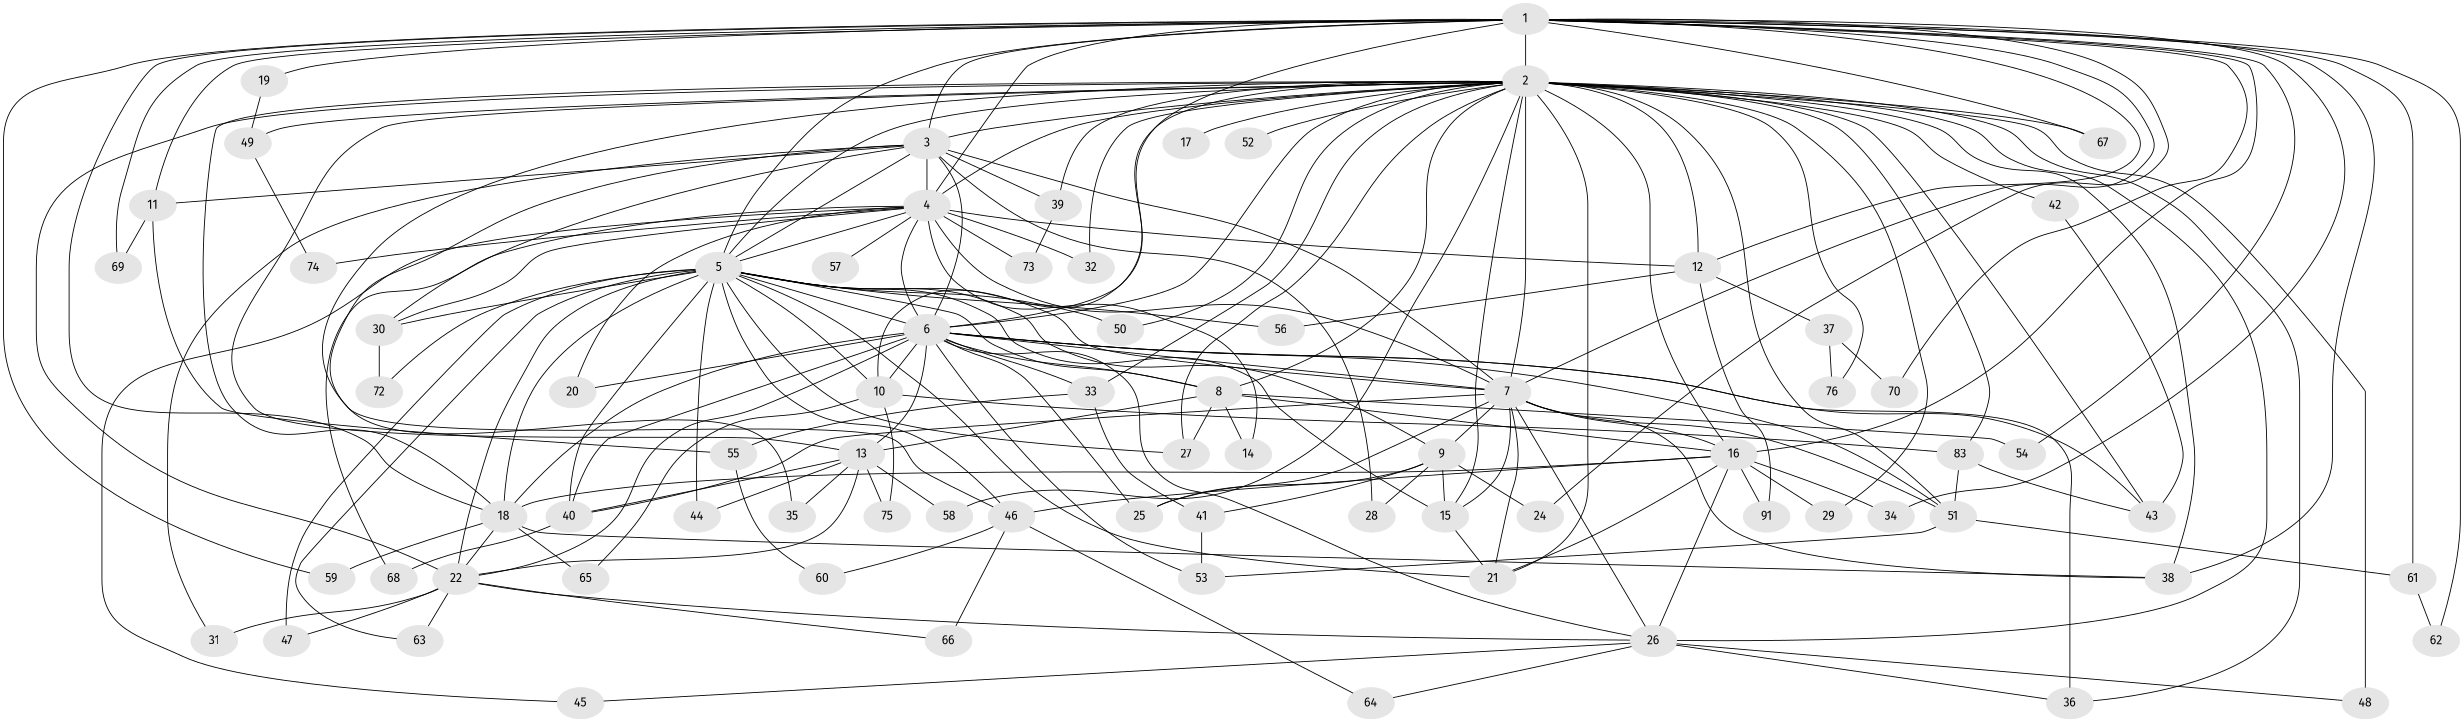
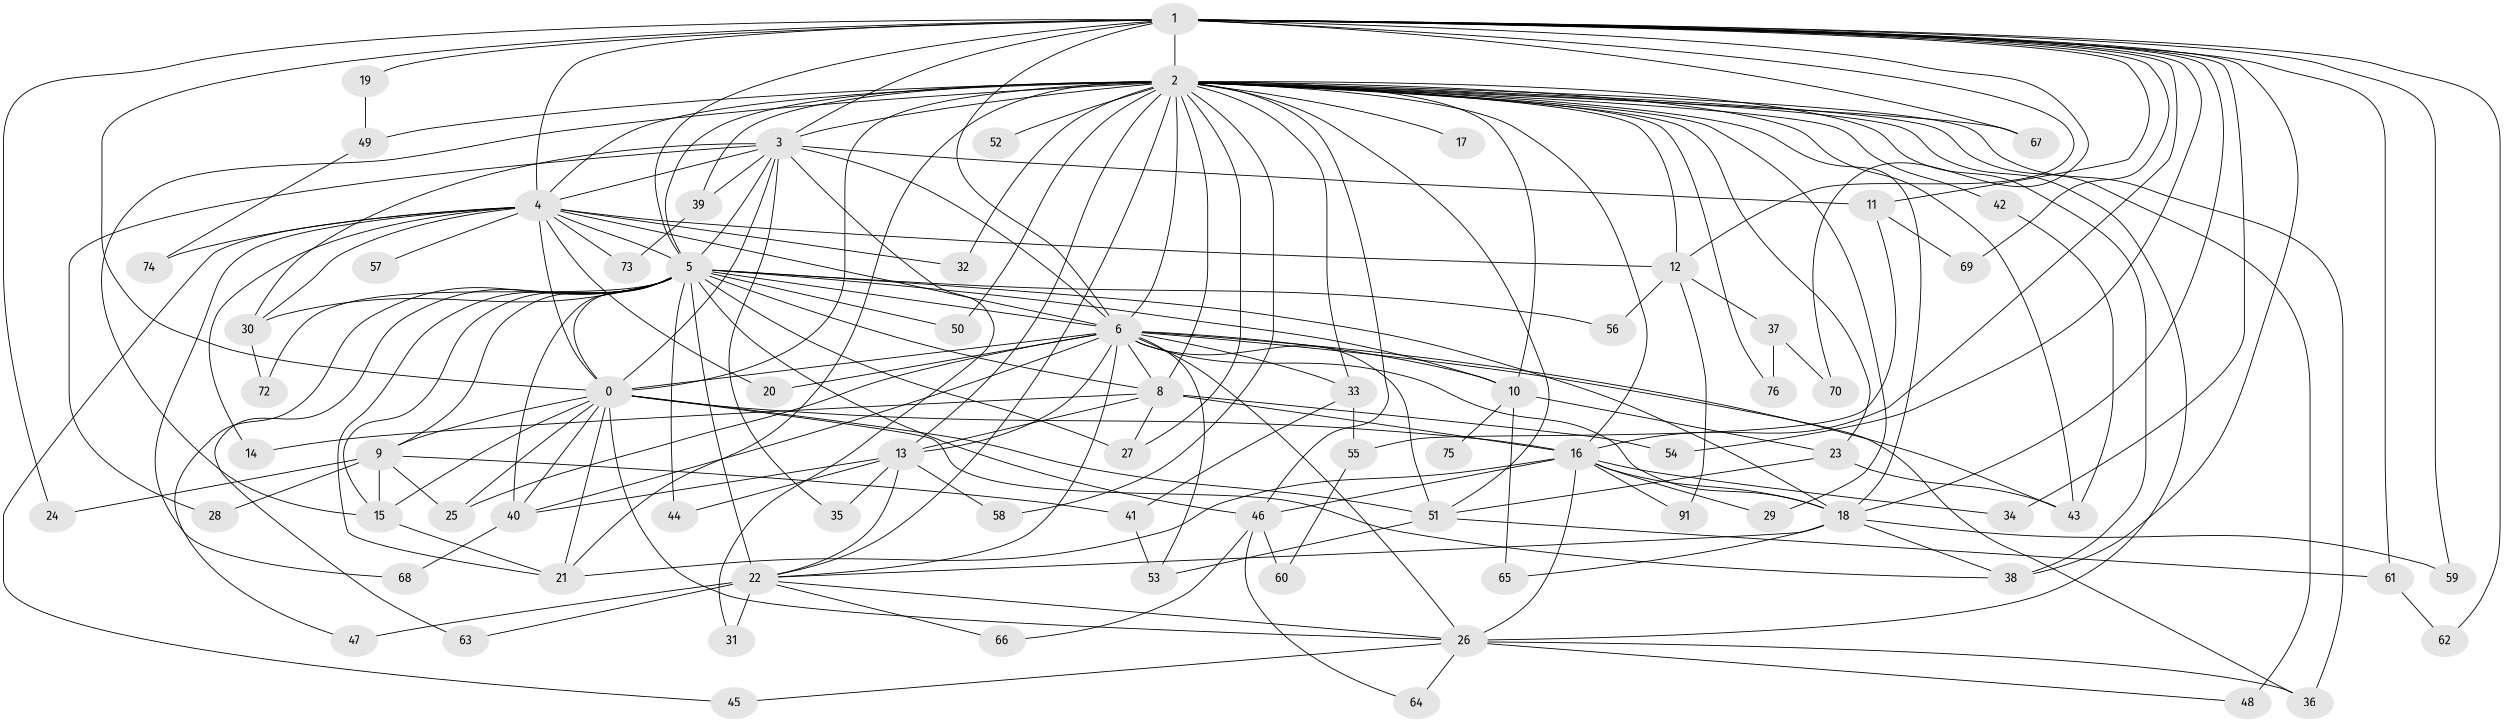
node "7": label "7" -> "0"
node "83": label "83" -> "23"
edge "13" -- "75": removed
